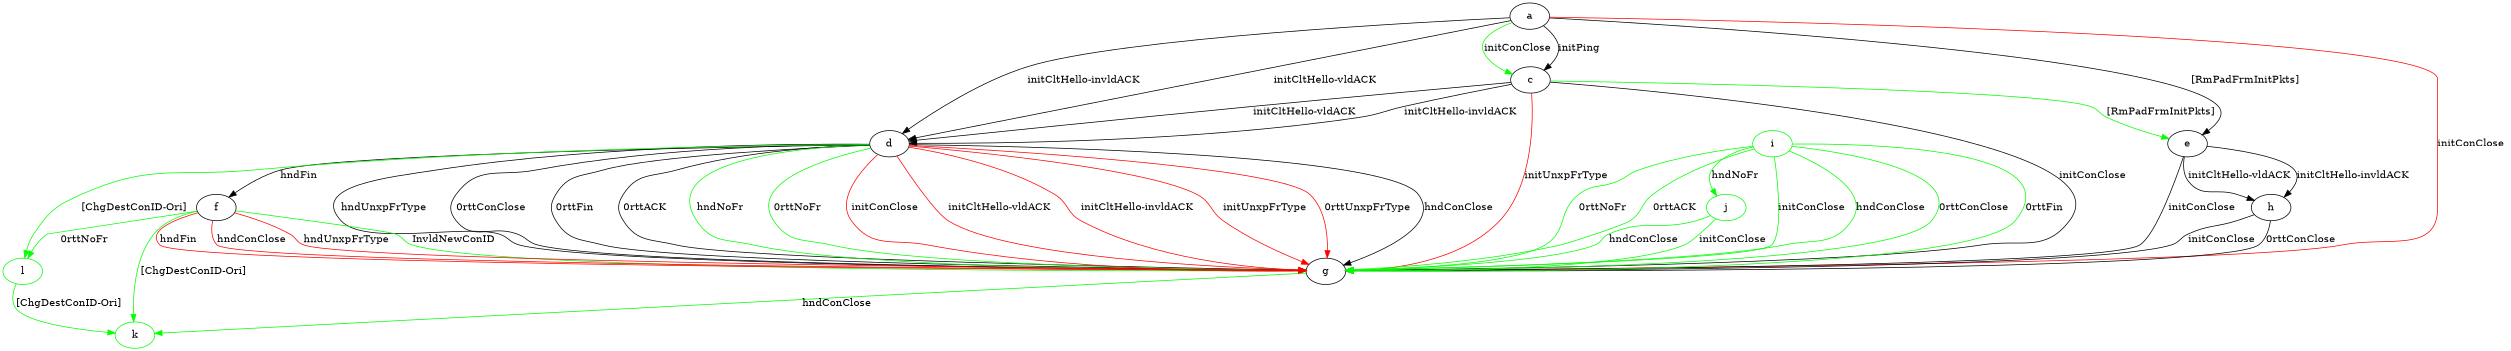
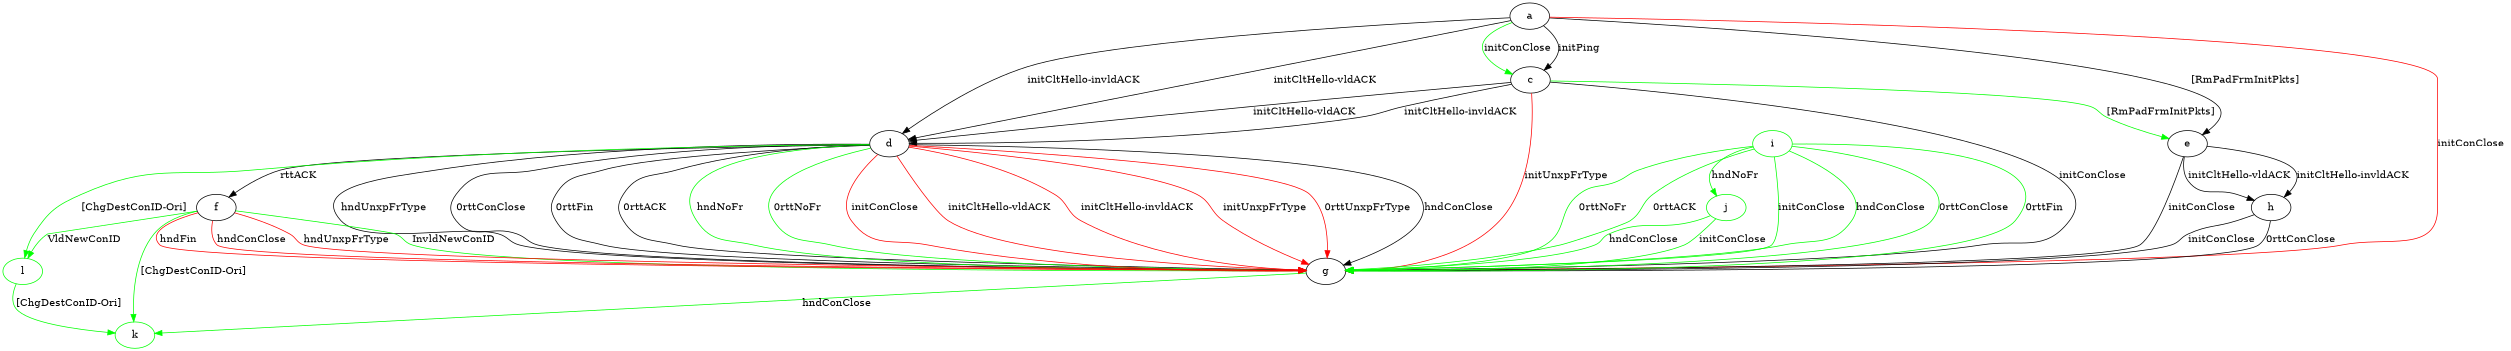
edge "d" -> "f": label "hndFin " -> "rttACK "
edge "f" -> "l": label "0rttNoFr " -> "VldNewConID "
